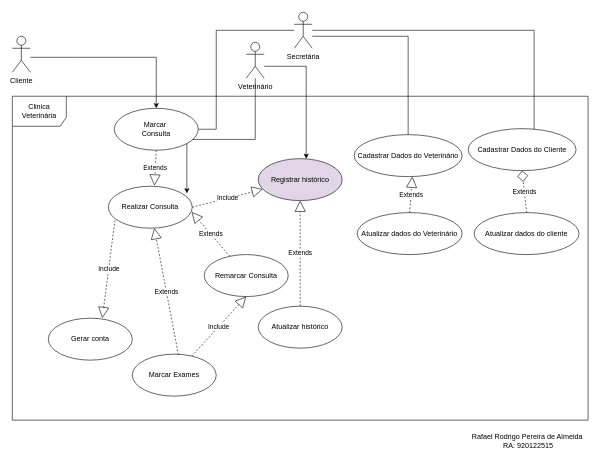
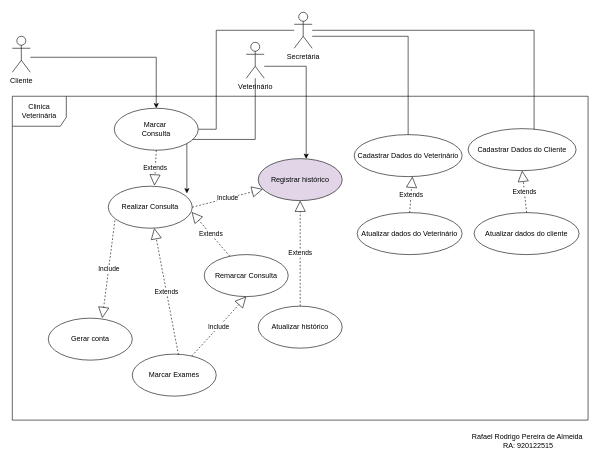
edge "Atualizar dados do cliente" -> "Cadastrar Dados do Cliente": arrowhead diamond -> block
